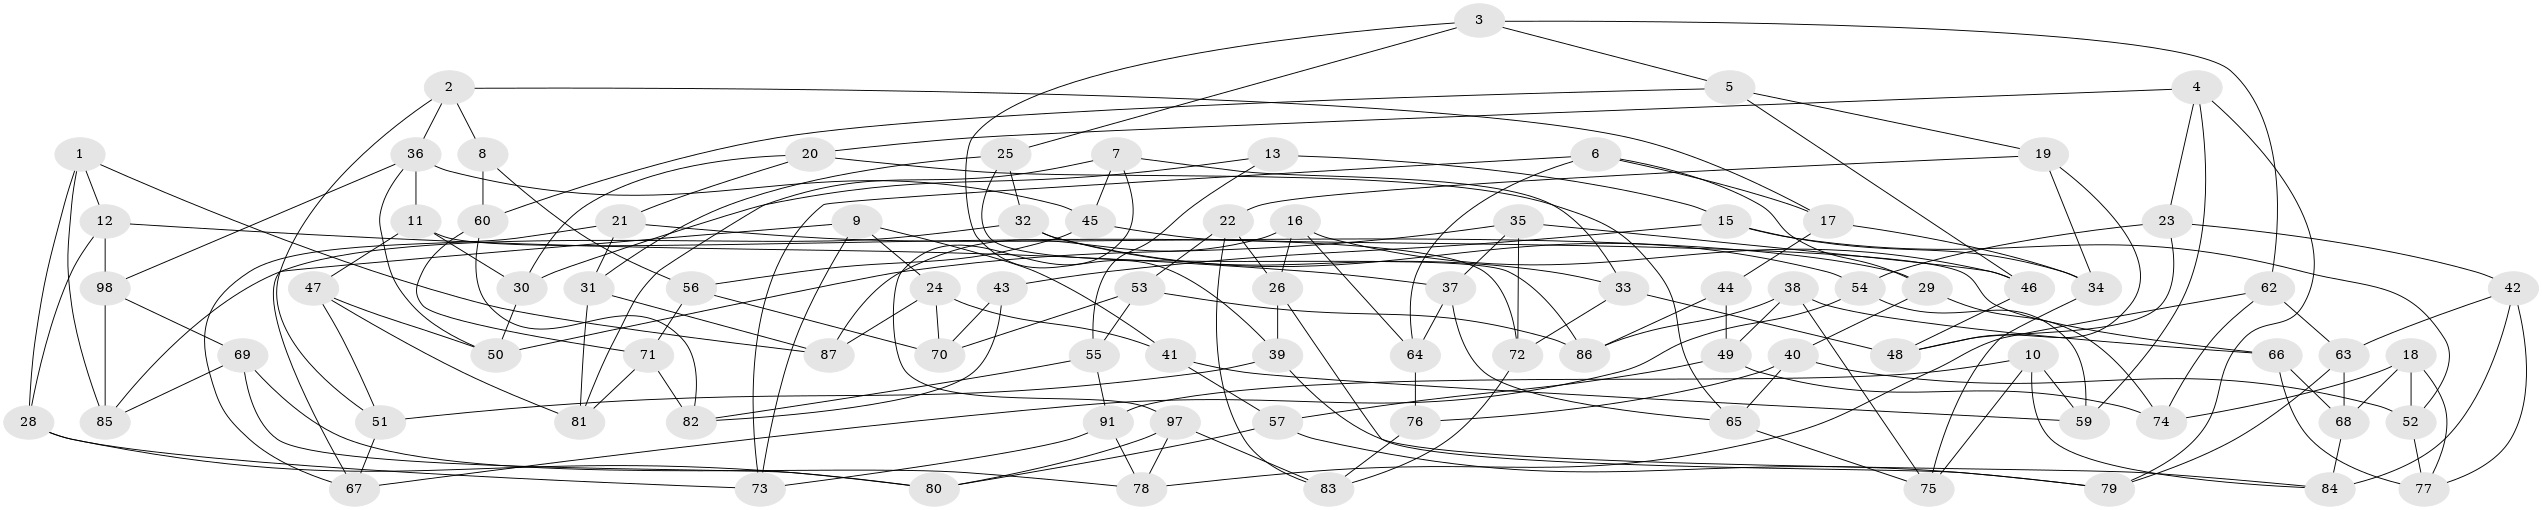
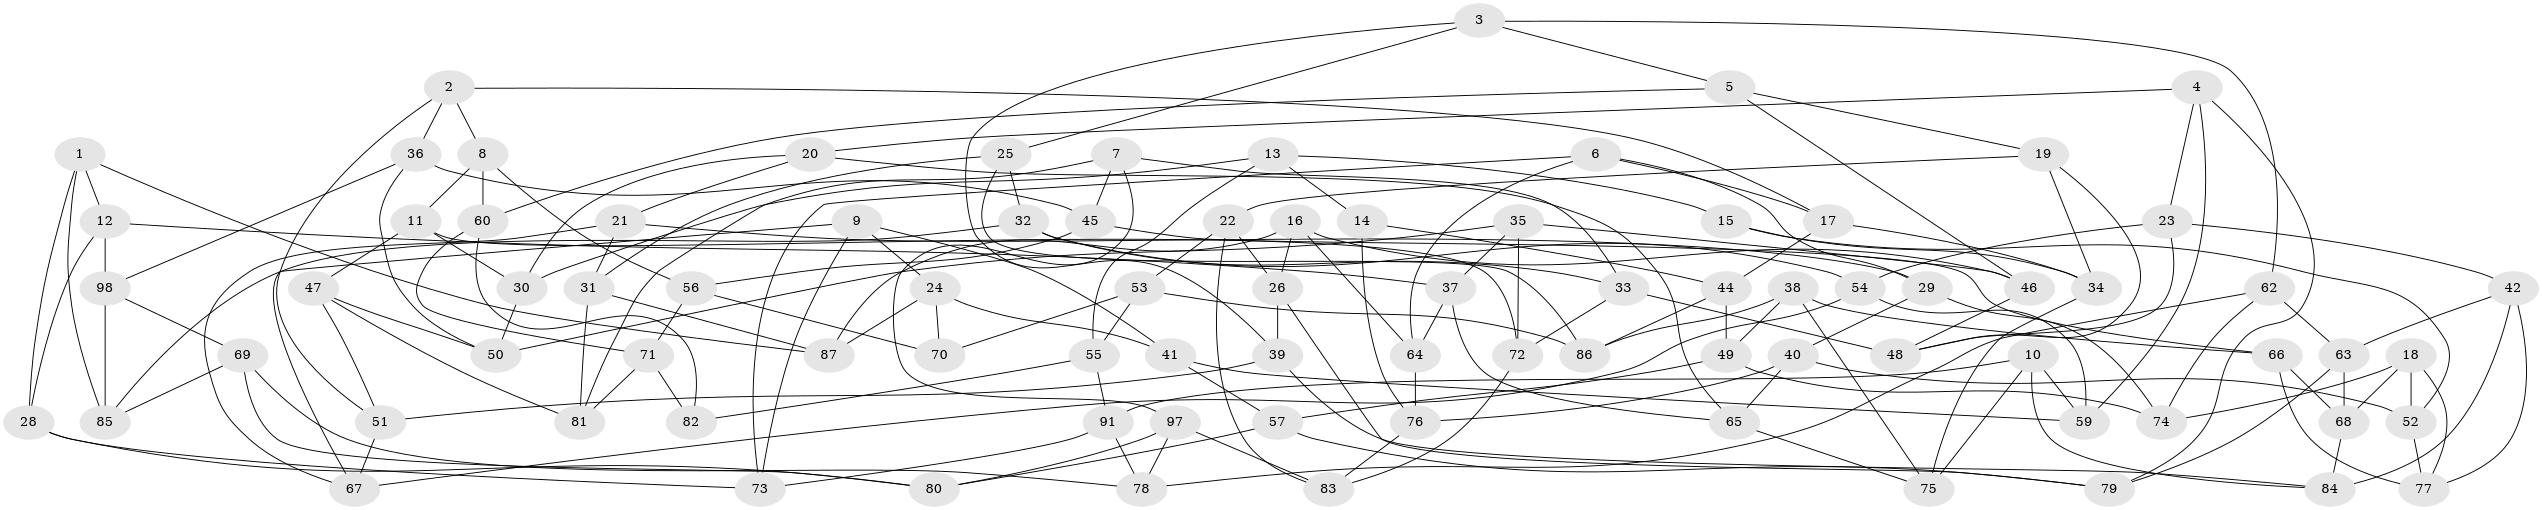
edge "36" -- "11": now "8" -- "11"
node "14": added
node "43": removed
